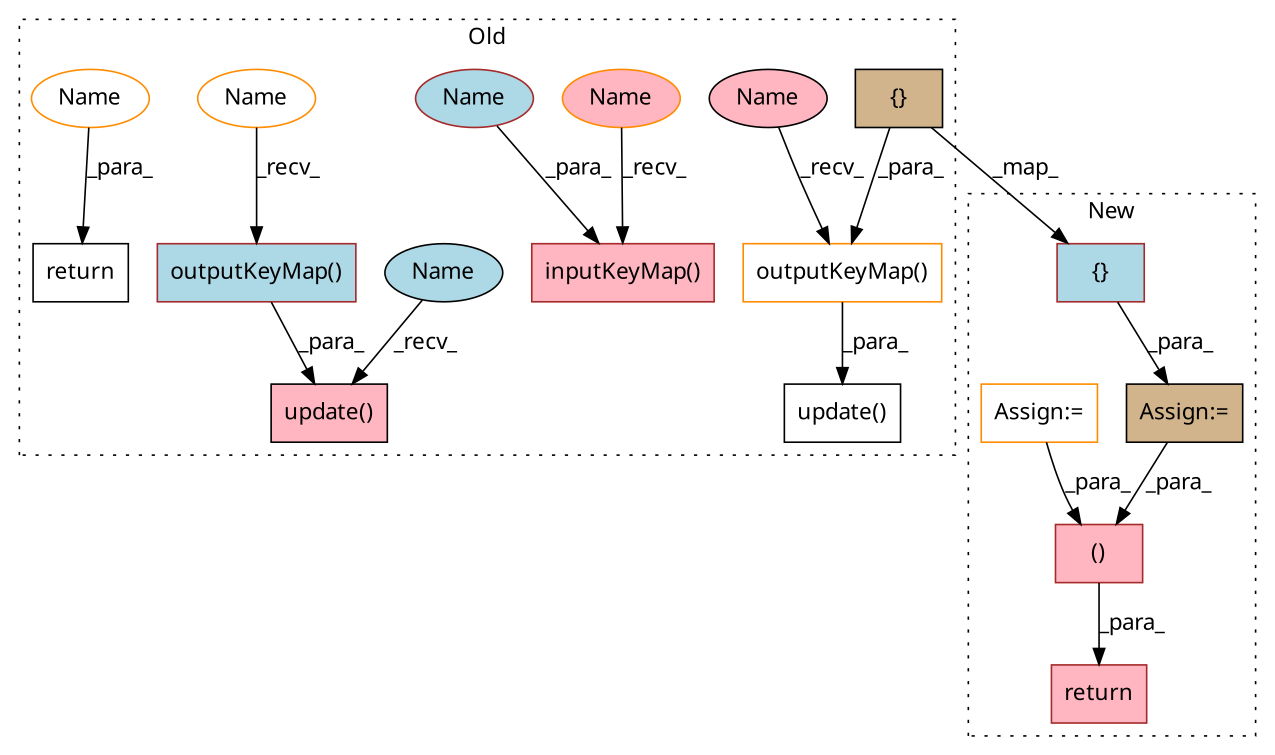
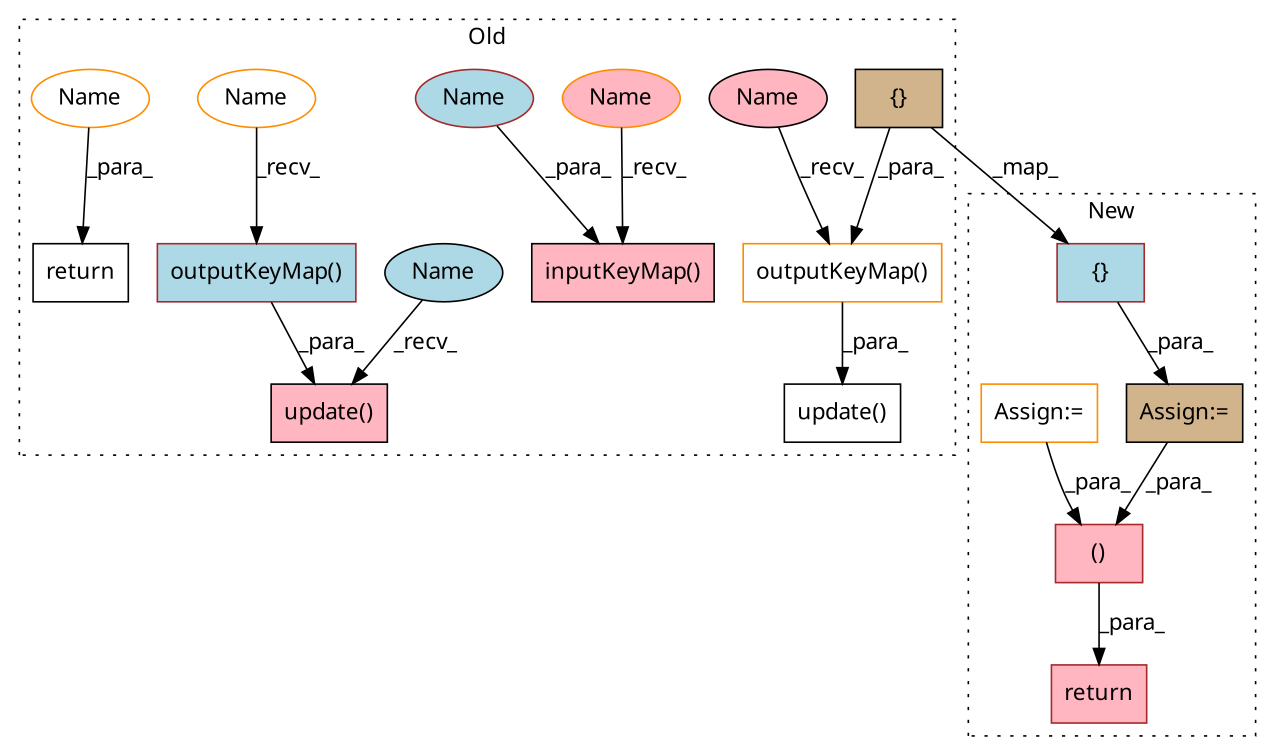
node "inputKeyMap()": color brown -> black
